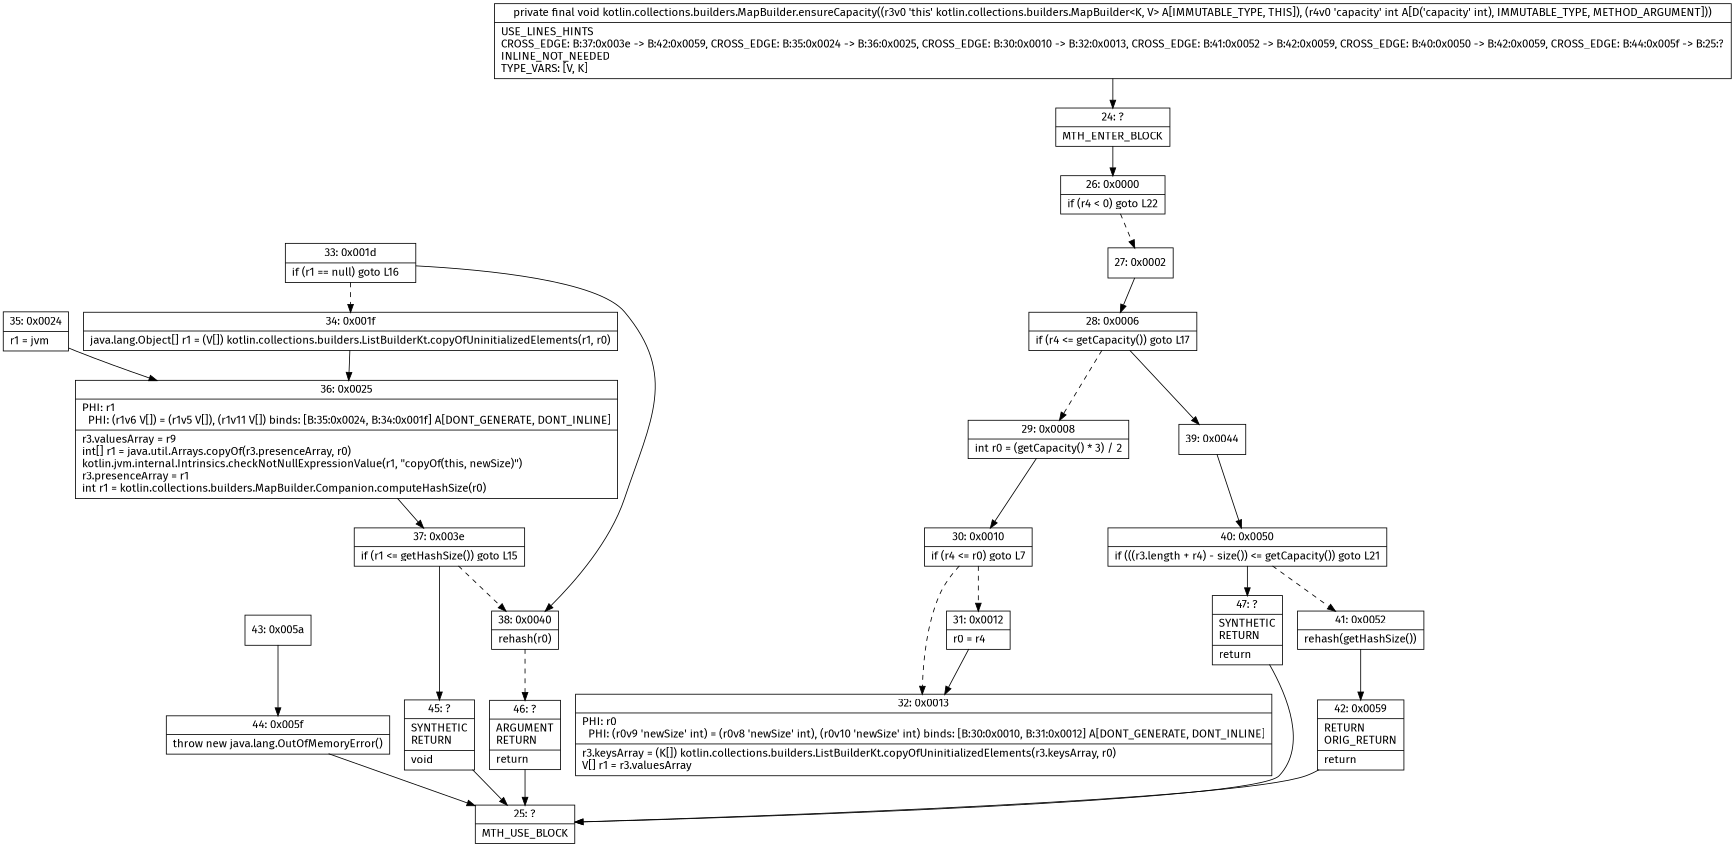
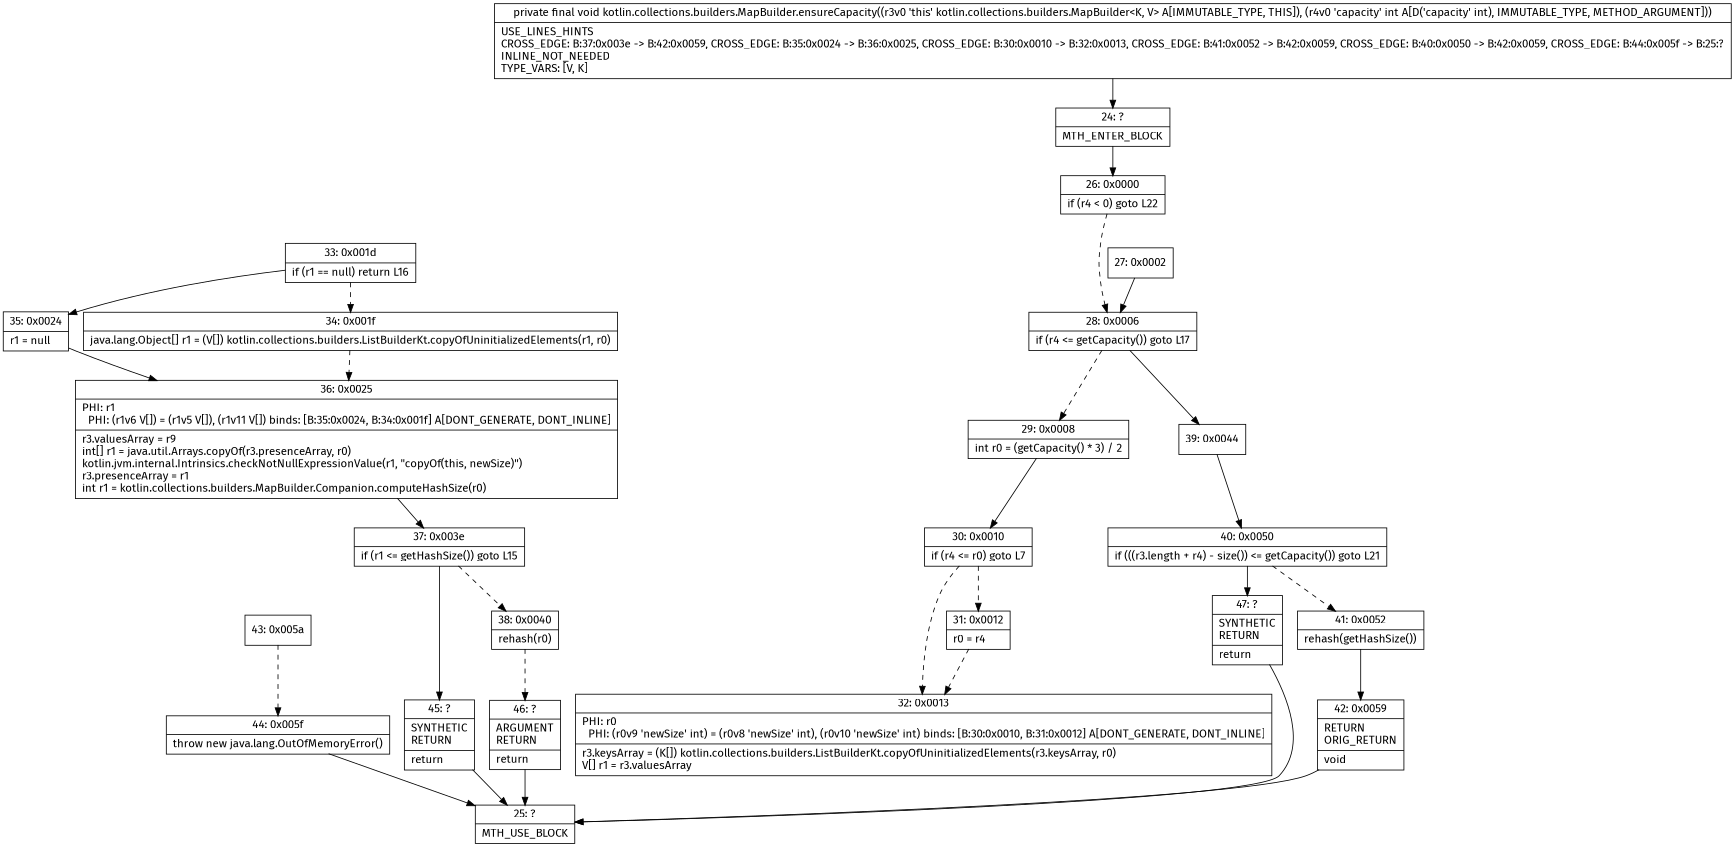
edge "26: 0x0000" -> "27: 0x0002": now "26: 0x0000" -> "28: 0x0006"
node "33: 0x001d": text "if (r1 == null) goto L16" -> "if (r1 == null) return L16"
node "35: 0x0024": text "r1 = jvm" -> "r1 = null"
edge "34: 0x001f" -> "36: 0x0025": style solid -> dashed
edge "33: 0x001d" -> "38: 0x0040": now "33: 0x001d" -> "35: 0x0024"
edge "31: 0x0012" -> "32: 0x0013": style solid -> dashed
edge "43: 0x005a" -> "44: 0x005f": style solid -> dashed
node "45: ?": text "void" -> "return"
node "42: 0x0059": text "return" -> "void"
